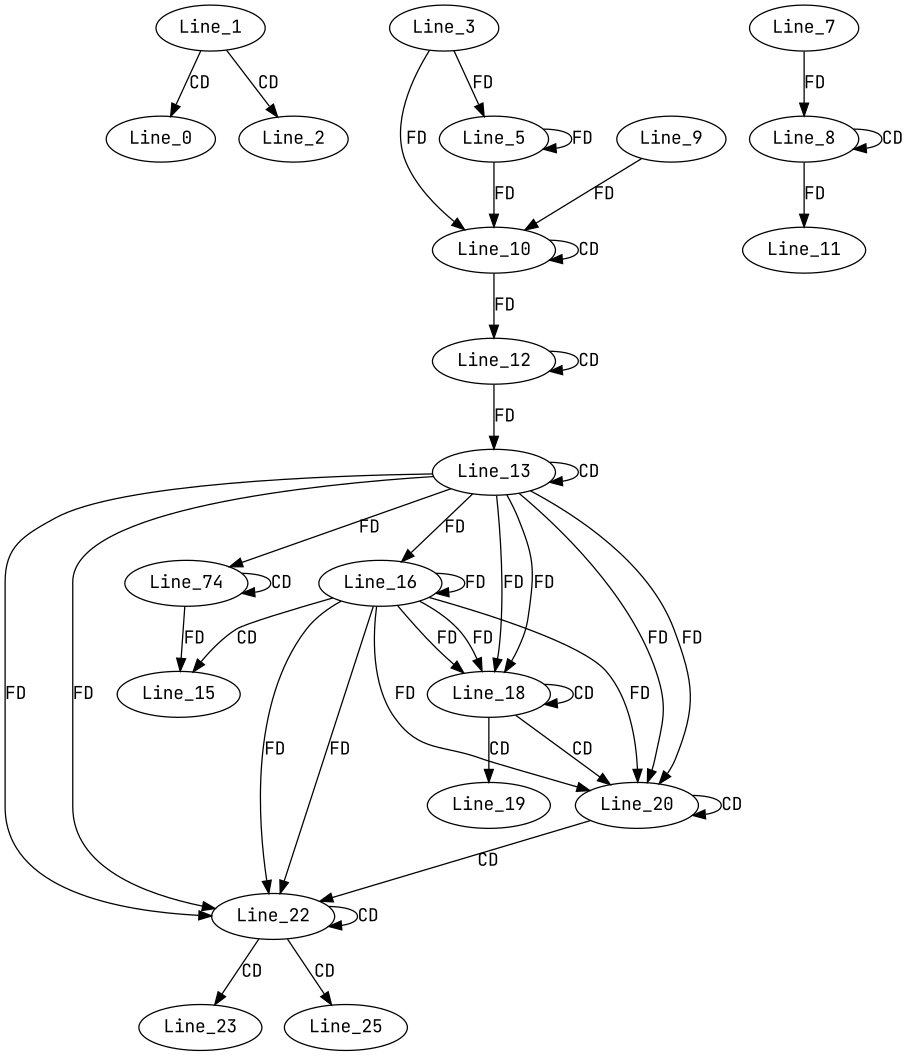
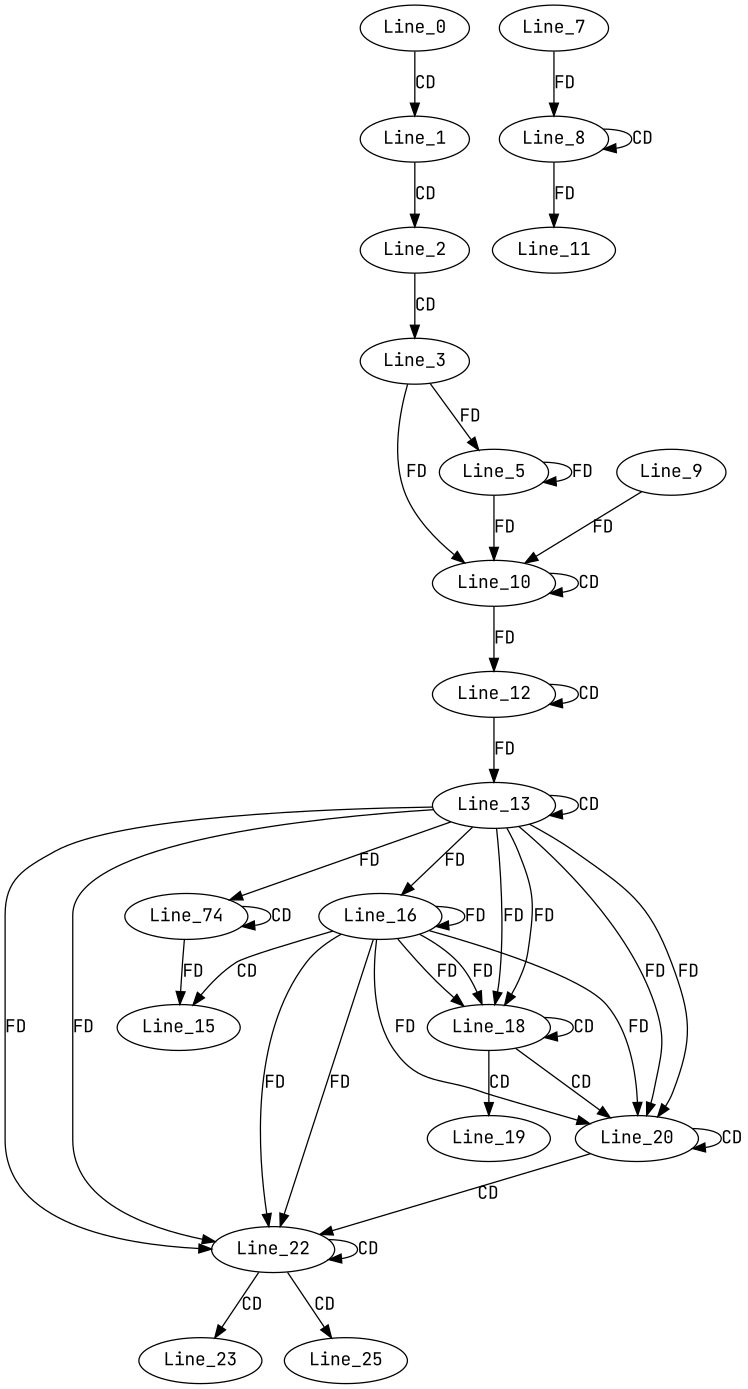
edge "Line_1" -> "Line_0": reversed
edge "Line_2" -> "Line_3": added, label "CD"
